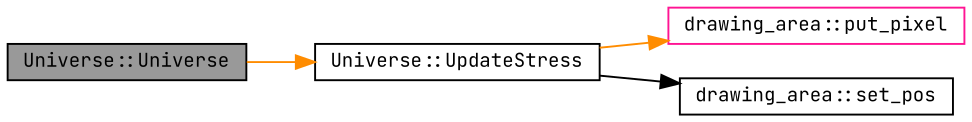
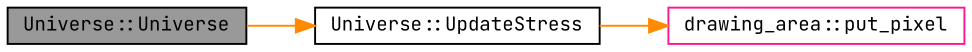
node "drawing_area::set_pos": removed
